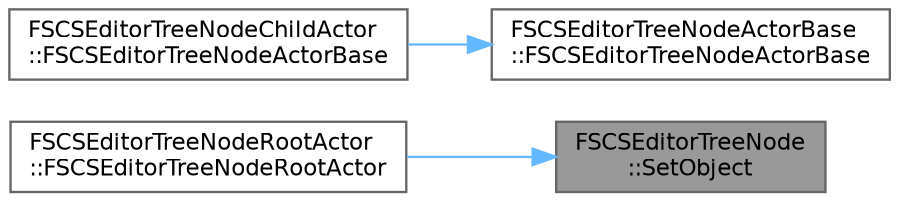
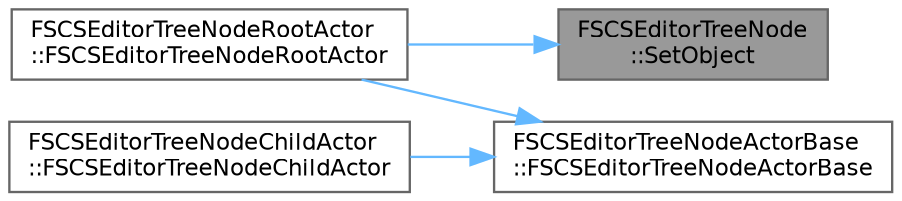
node "FSCSEditorTreeNodeChildActor ::FSCSEditorTreeNodeActorBase": label "FSCSEditorTreeNodeChildActor ::FSCSEditorTreeNodeActorBase" -> "FSCSEditorTreeNodeChildActor ::FSCSEditorTreeNodeChildActor"
edge "FSCSEditorTreeNodeRootActor ::FSCSEditorTreeNodeRootActor" -> "FSCSEditorTreeNodeActorBase ::FSCSEditorTreeNodeActorBase": added
